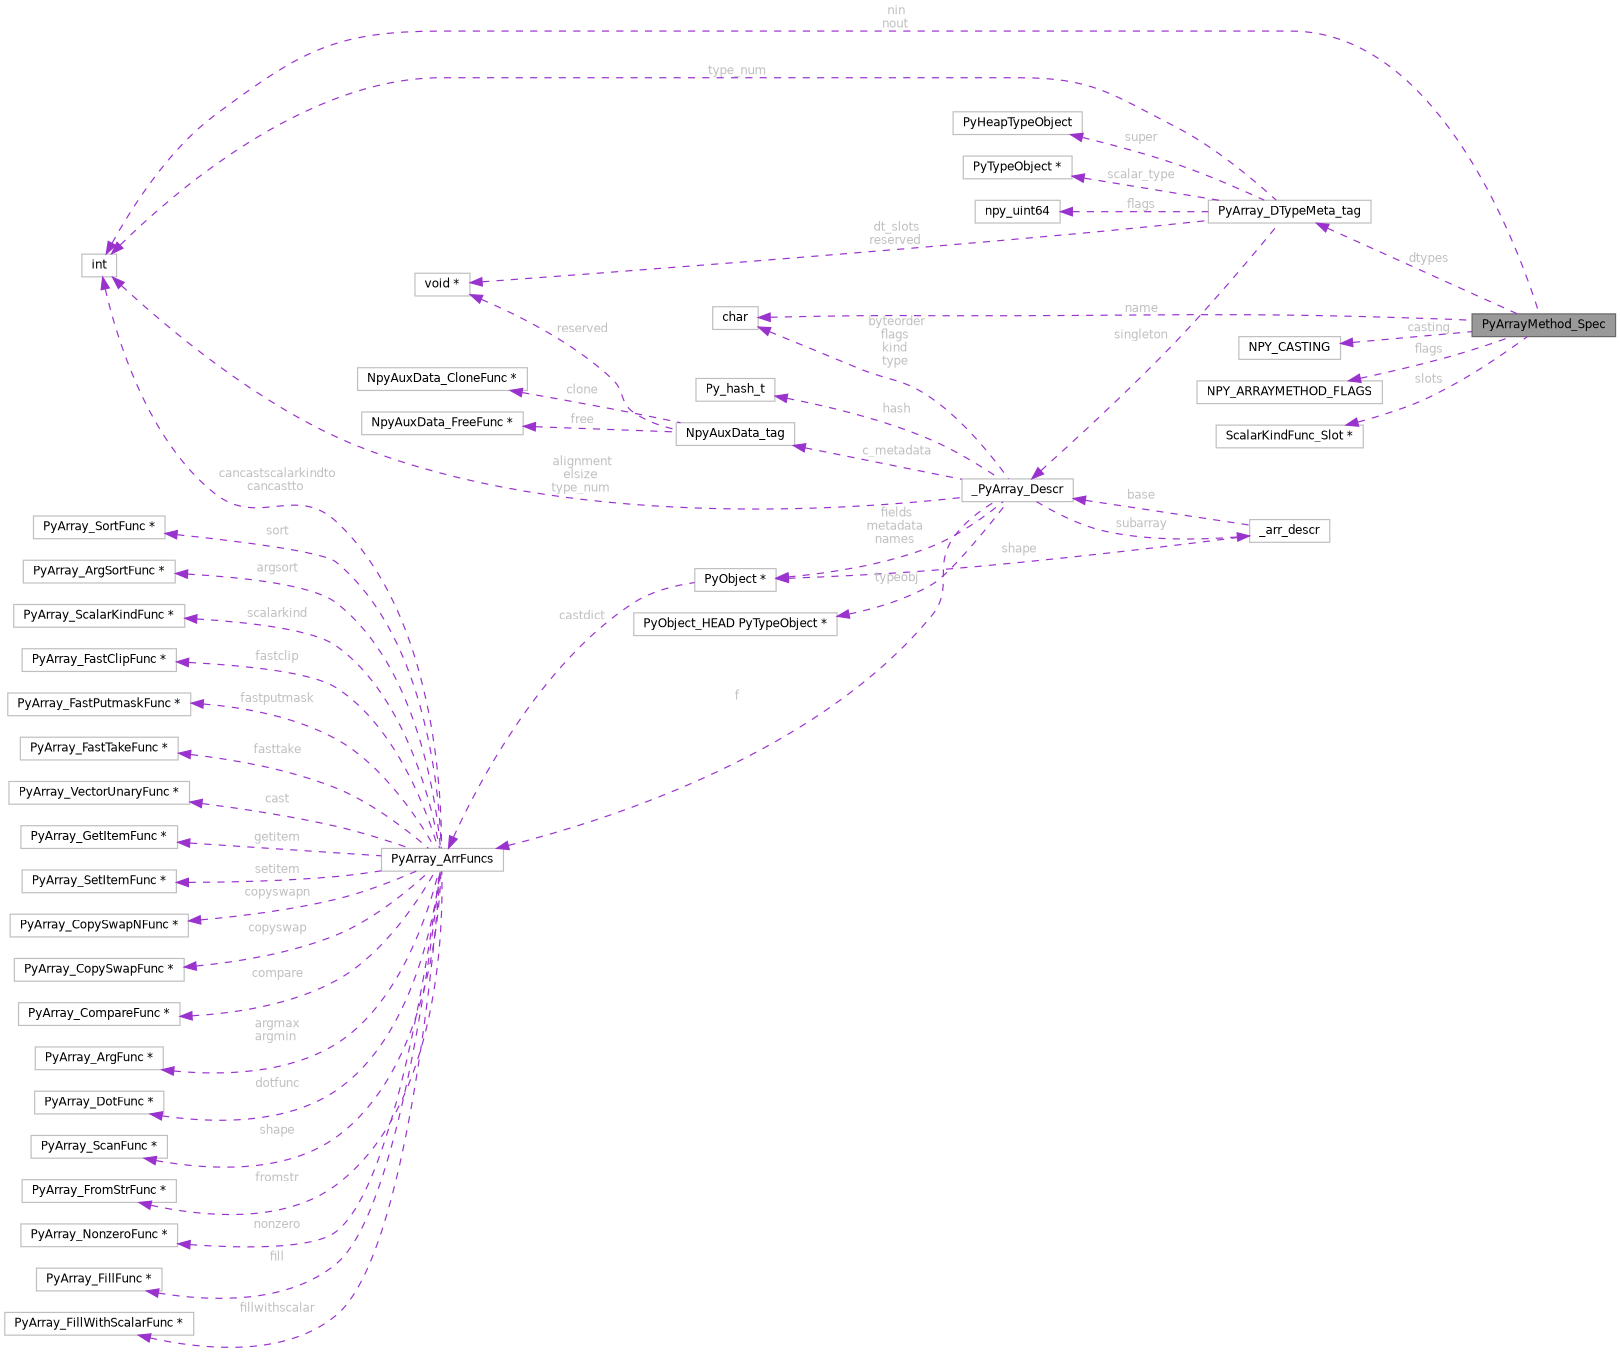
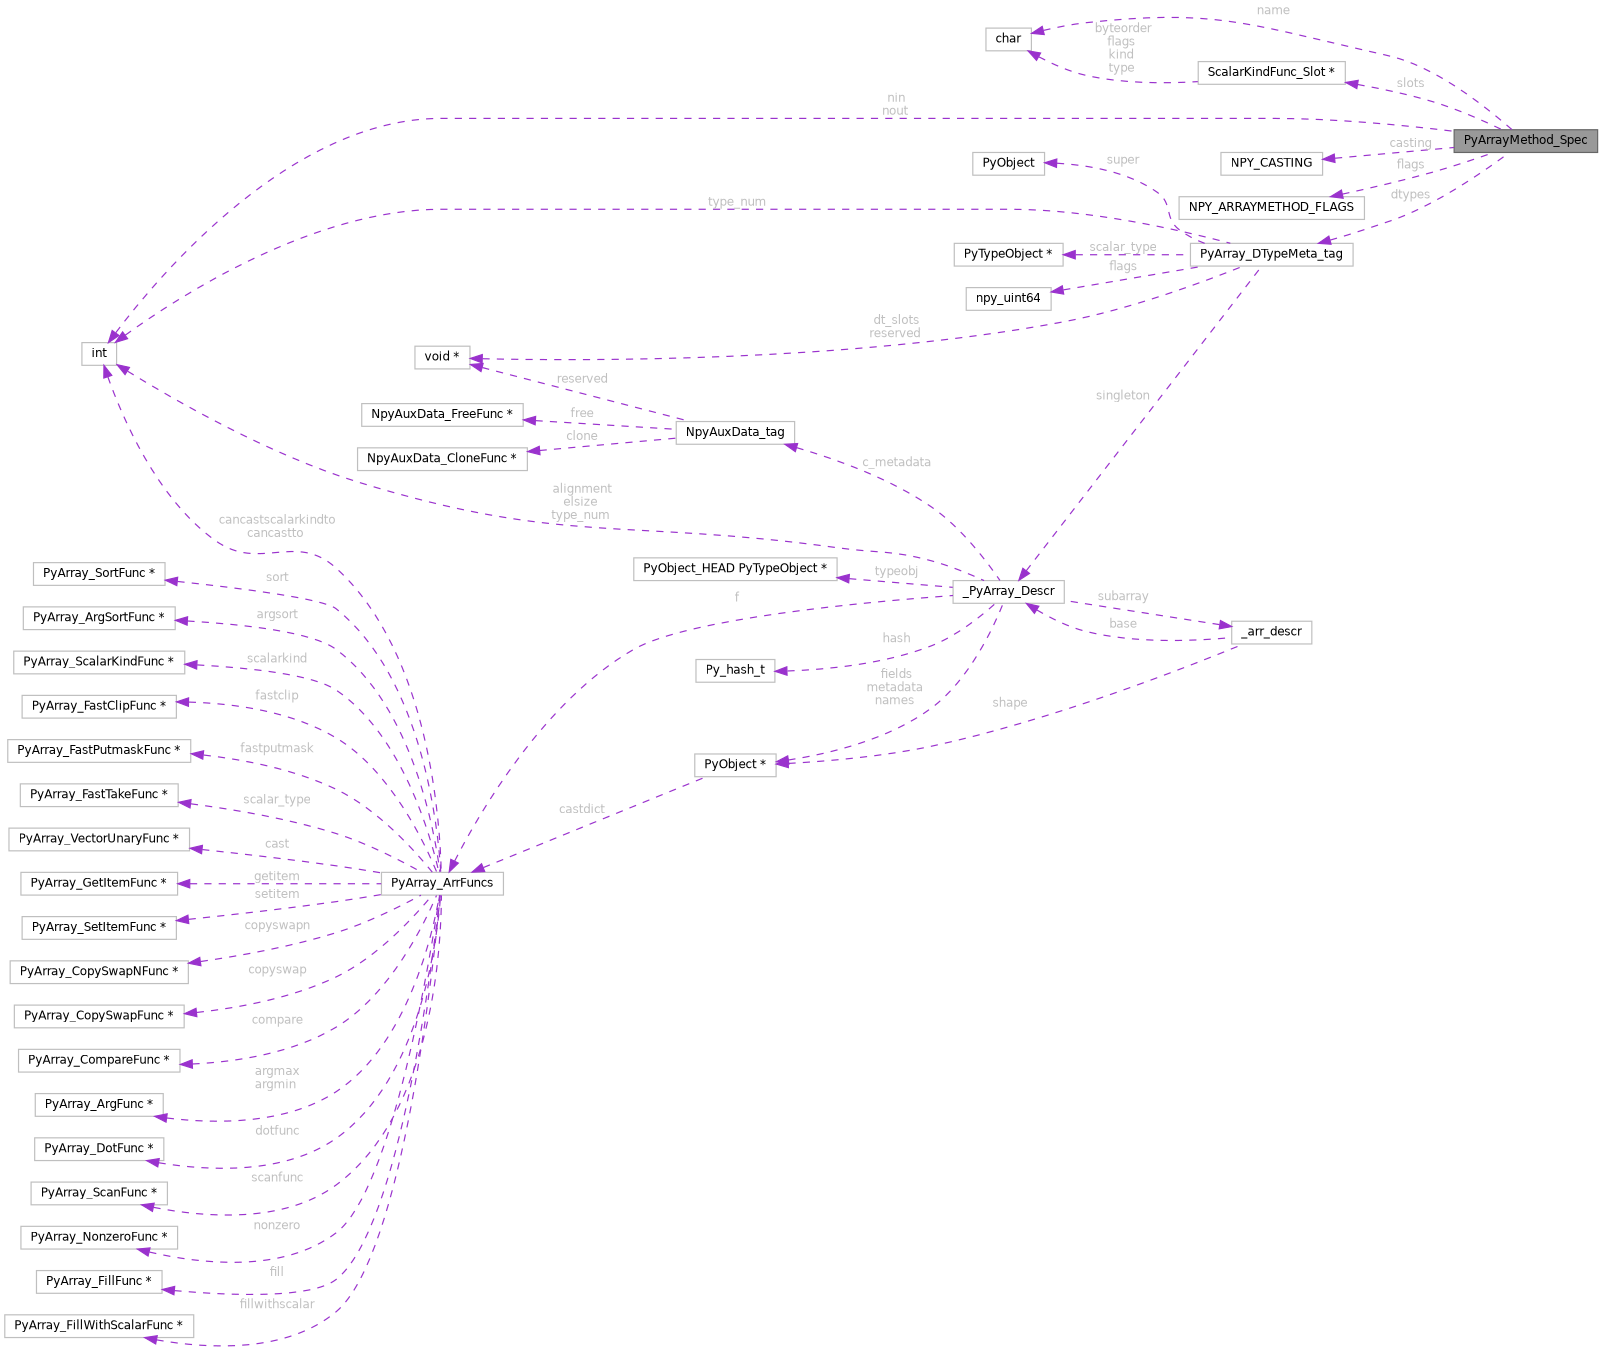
node "PyHeapTypeObject": label "PyHeapTypeObject" -> "PyObject"
edge "_PyArray_Descr" -> "char": now "ScalarKindFunc_Slot *" -> "char"
edge "PyArray_ArrFuncs" -> "PyArray_FastTakeFunc *": label " fasttake" -> " scalar_type"
edge "PyArray_ArrFuncs" -> "PyArray_ScanFunc *": label " shape" -> " scanfunc"
node "PyArray_FromStrFunc *": removed
